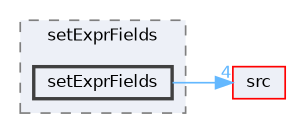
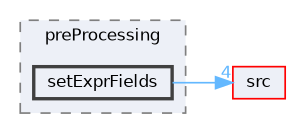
cluster "setExprFields": label "setExprFields" -> "preProcessing"
